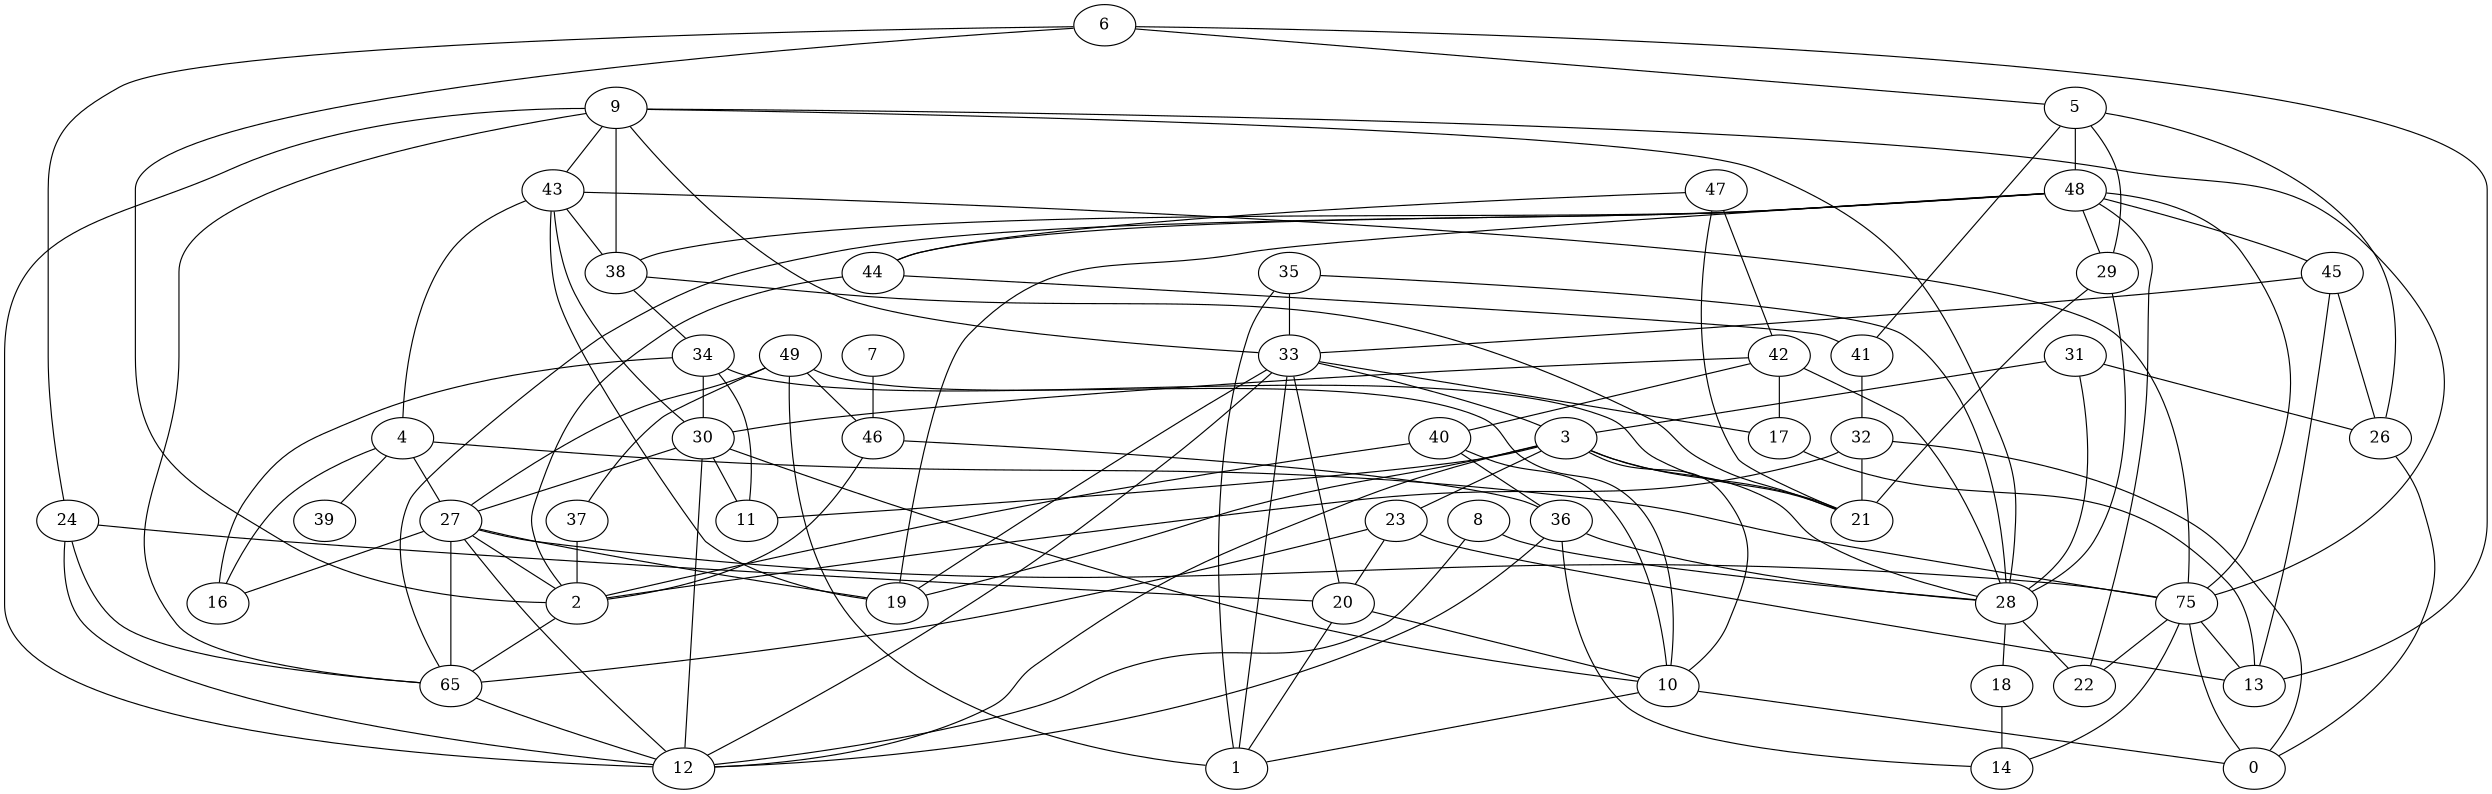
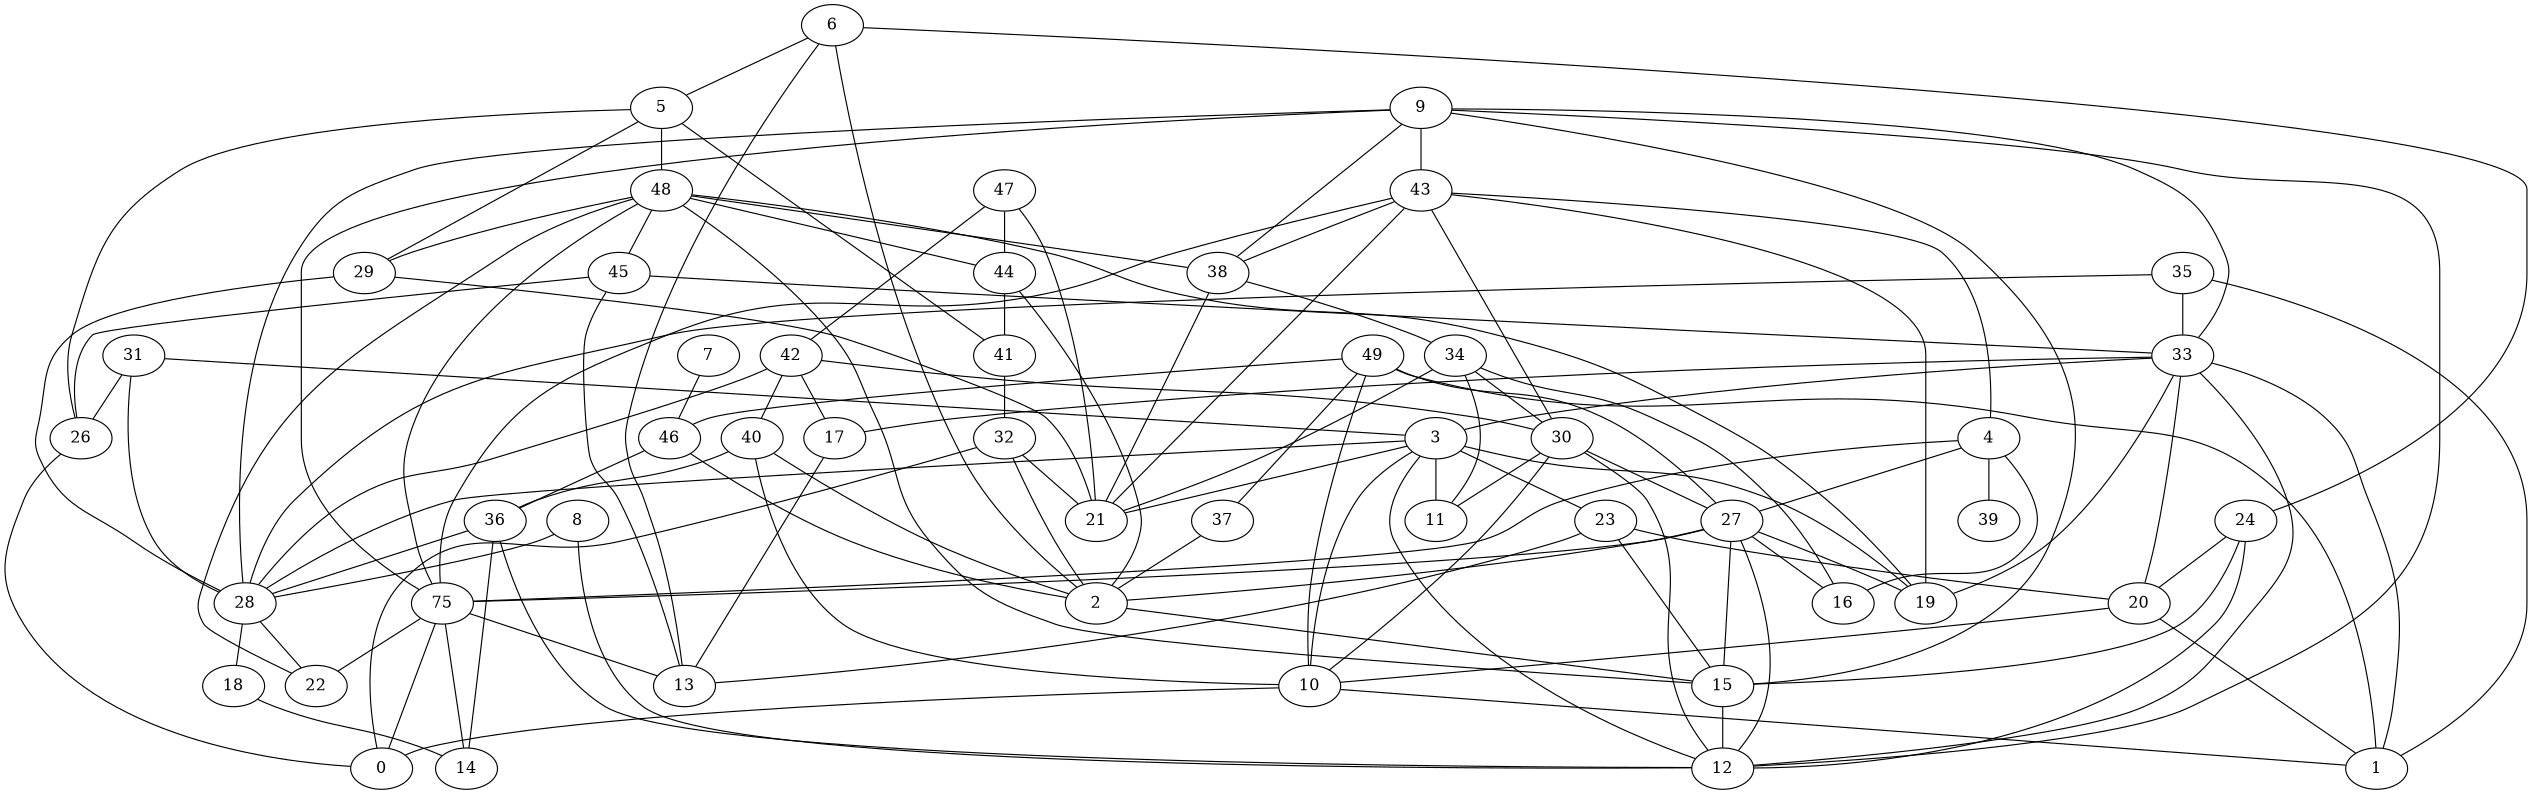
edge "43" -- "21": added
node "65": label "65" -> "15"
